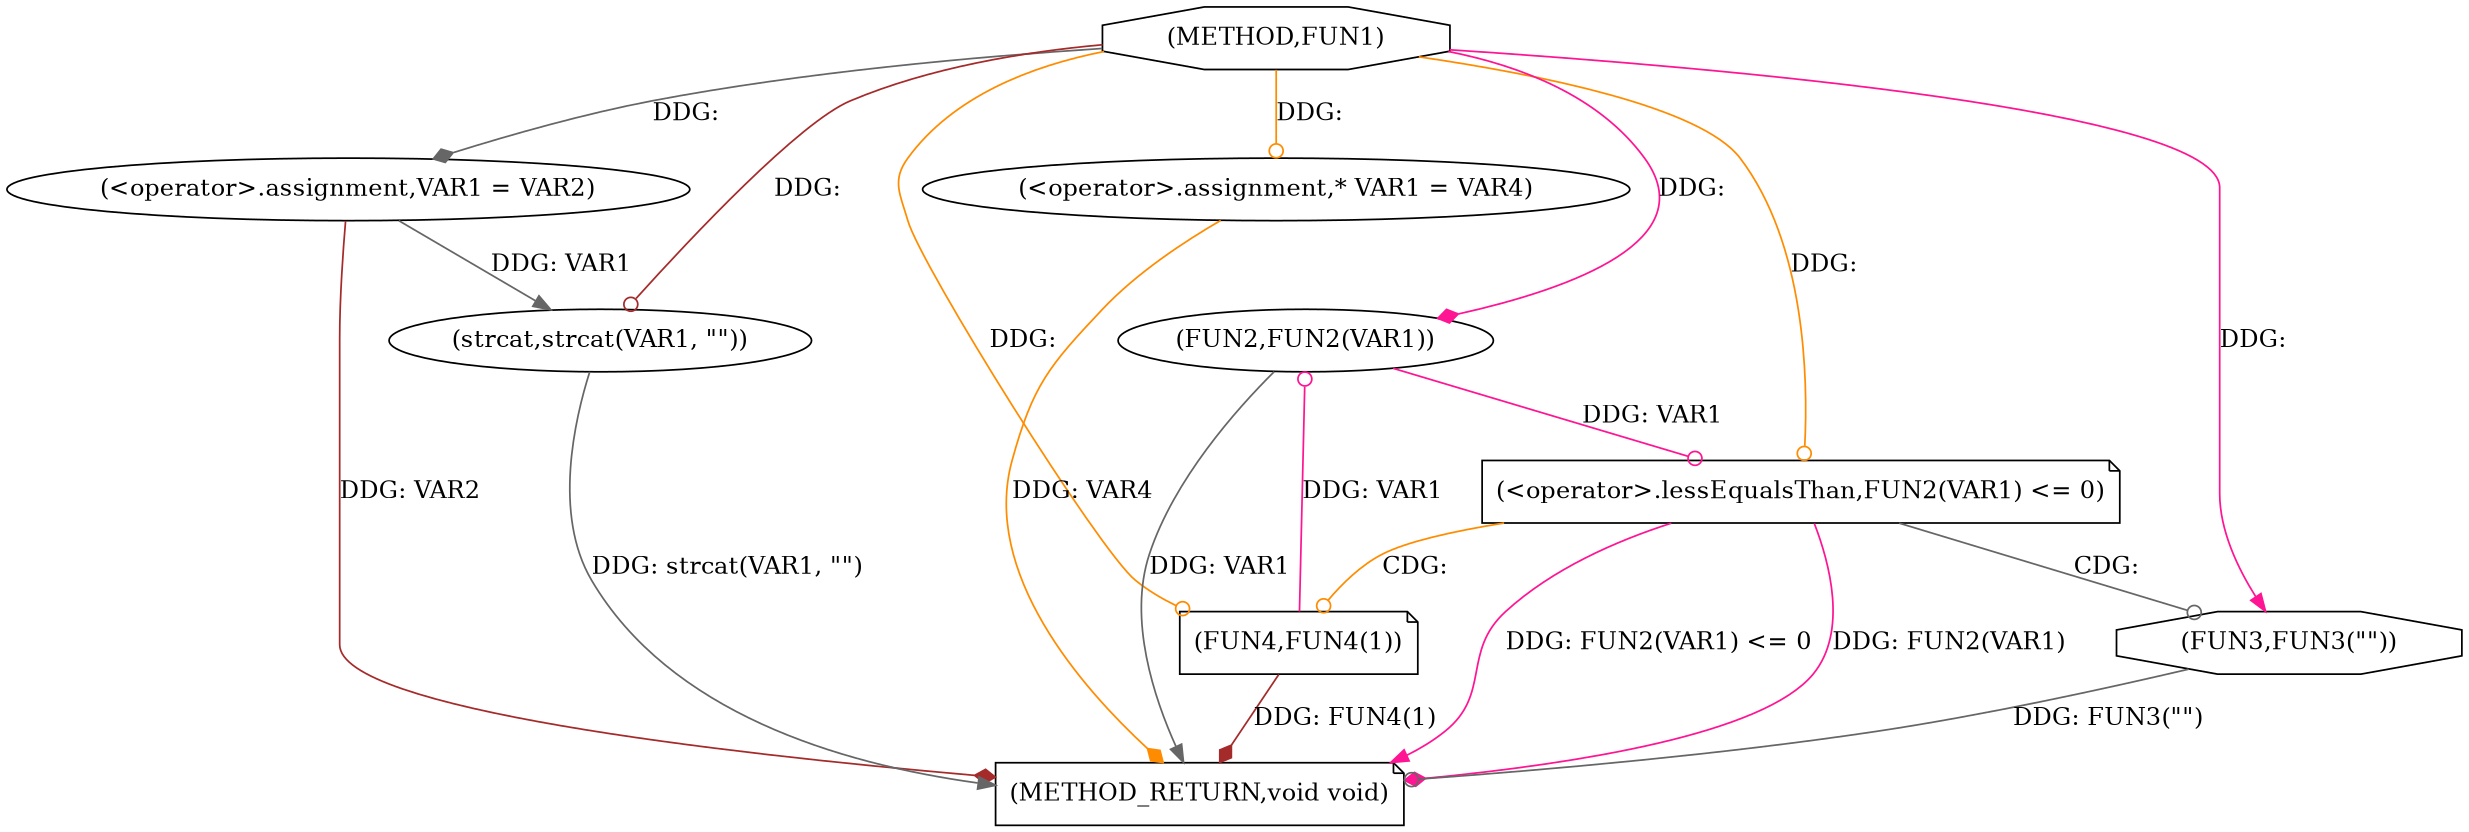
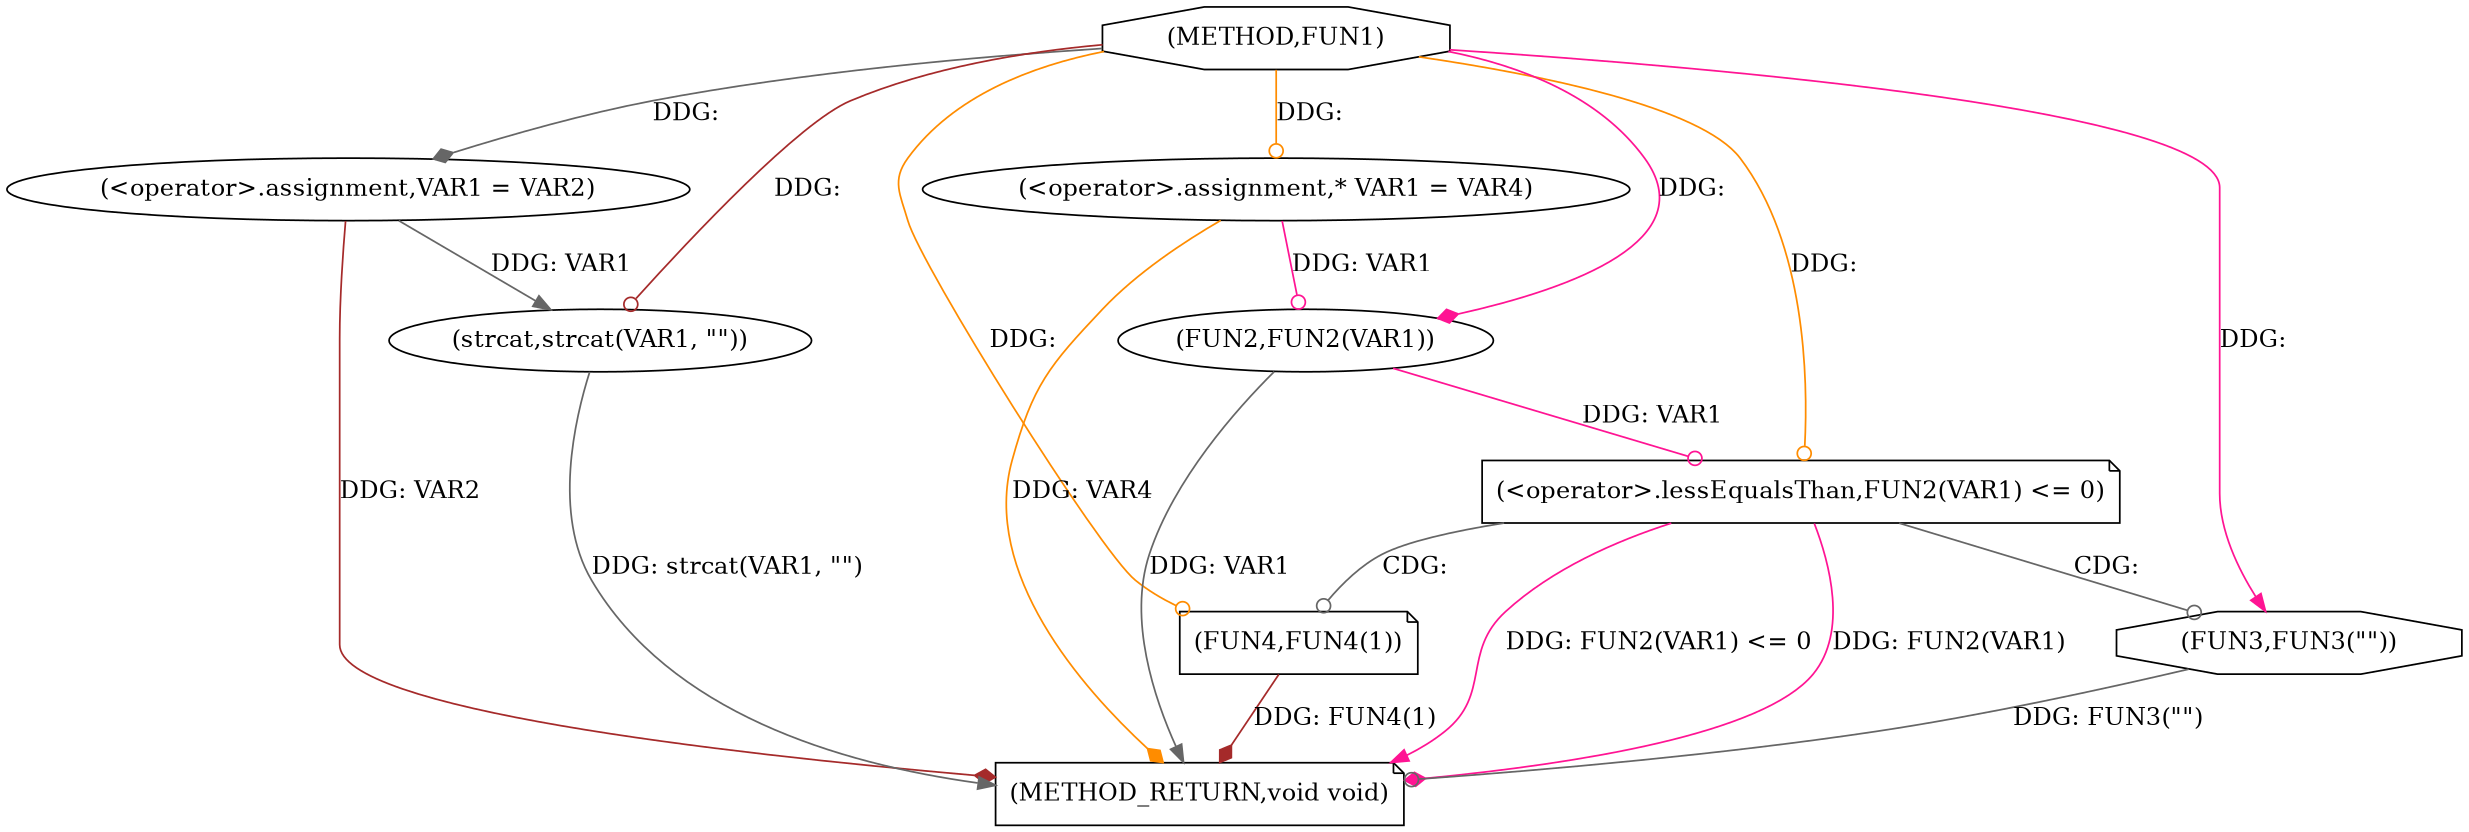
edge "(FUN4,FUN4(1))" -> "(FUN2,FUN2(VAR1))": now "(<operator>.assignment,* VAR1 = VAR4)" -> "(FUN2,FUN2(VAR1))"
edge "(<operator>.lessEqualsThan,FUN2(VAR1) <= 0)" -> "(FUN4,FUN4(1))": color darkorange -> gray40
